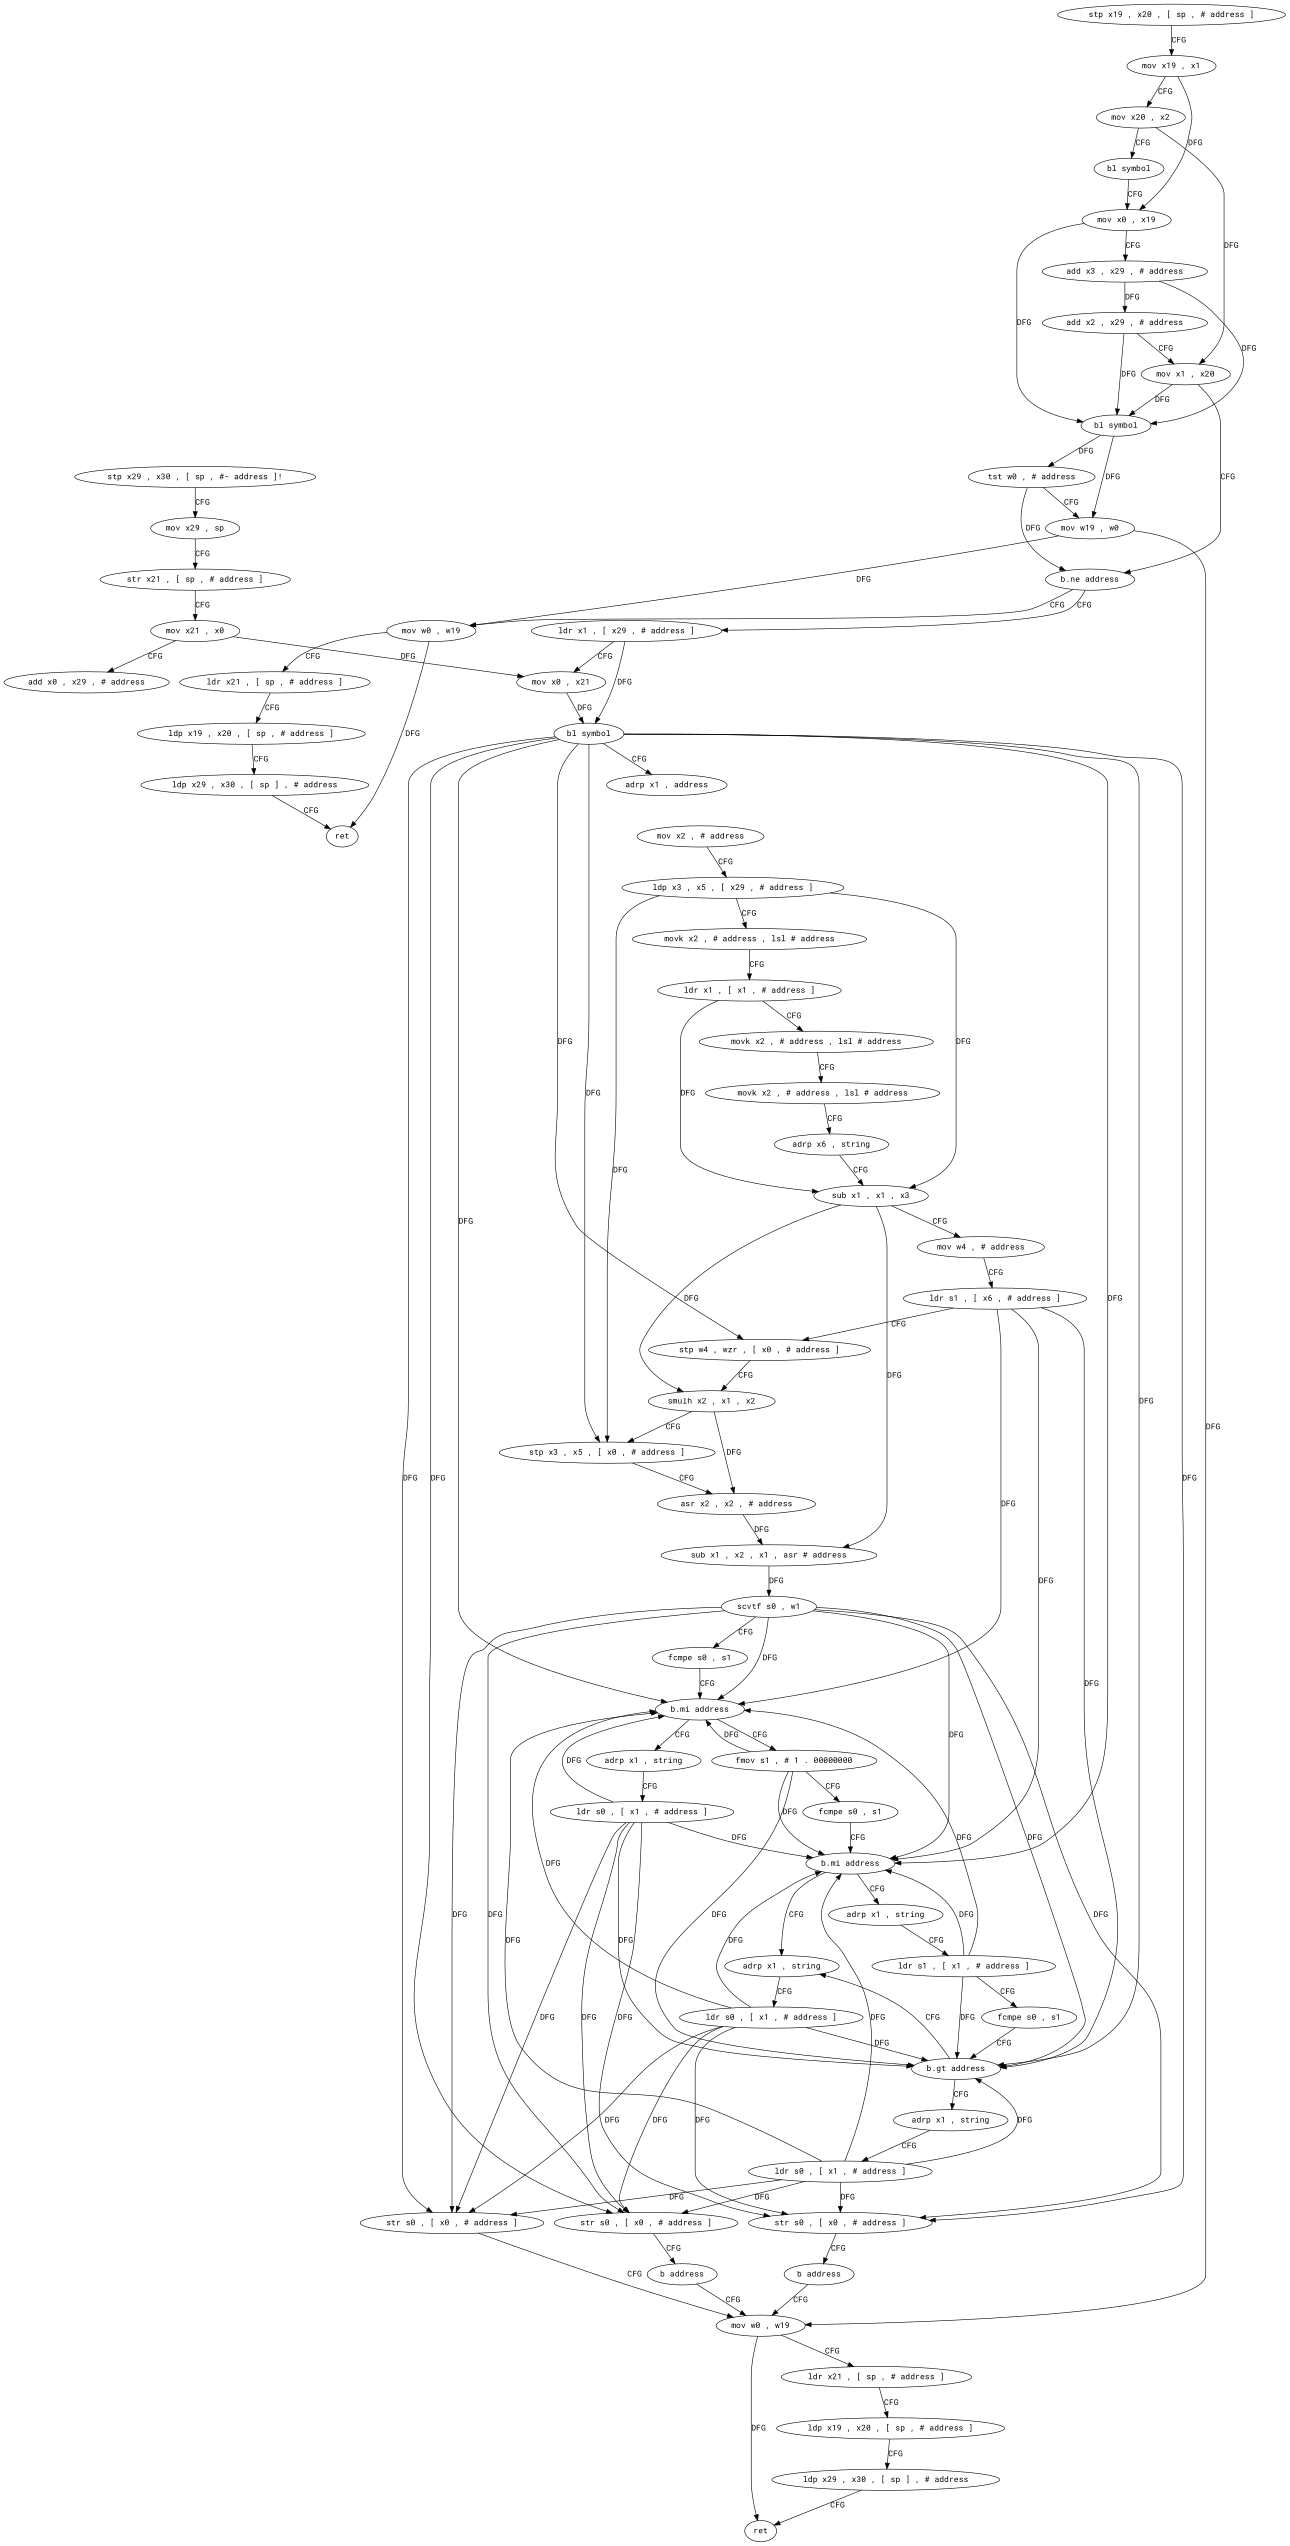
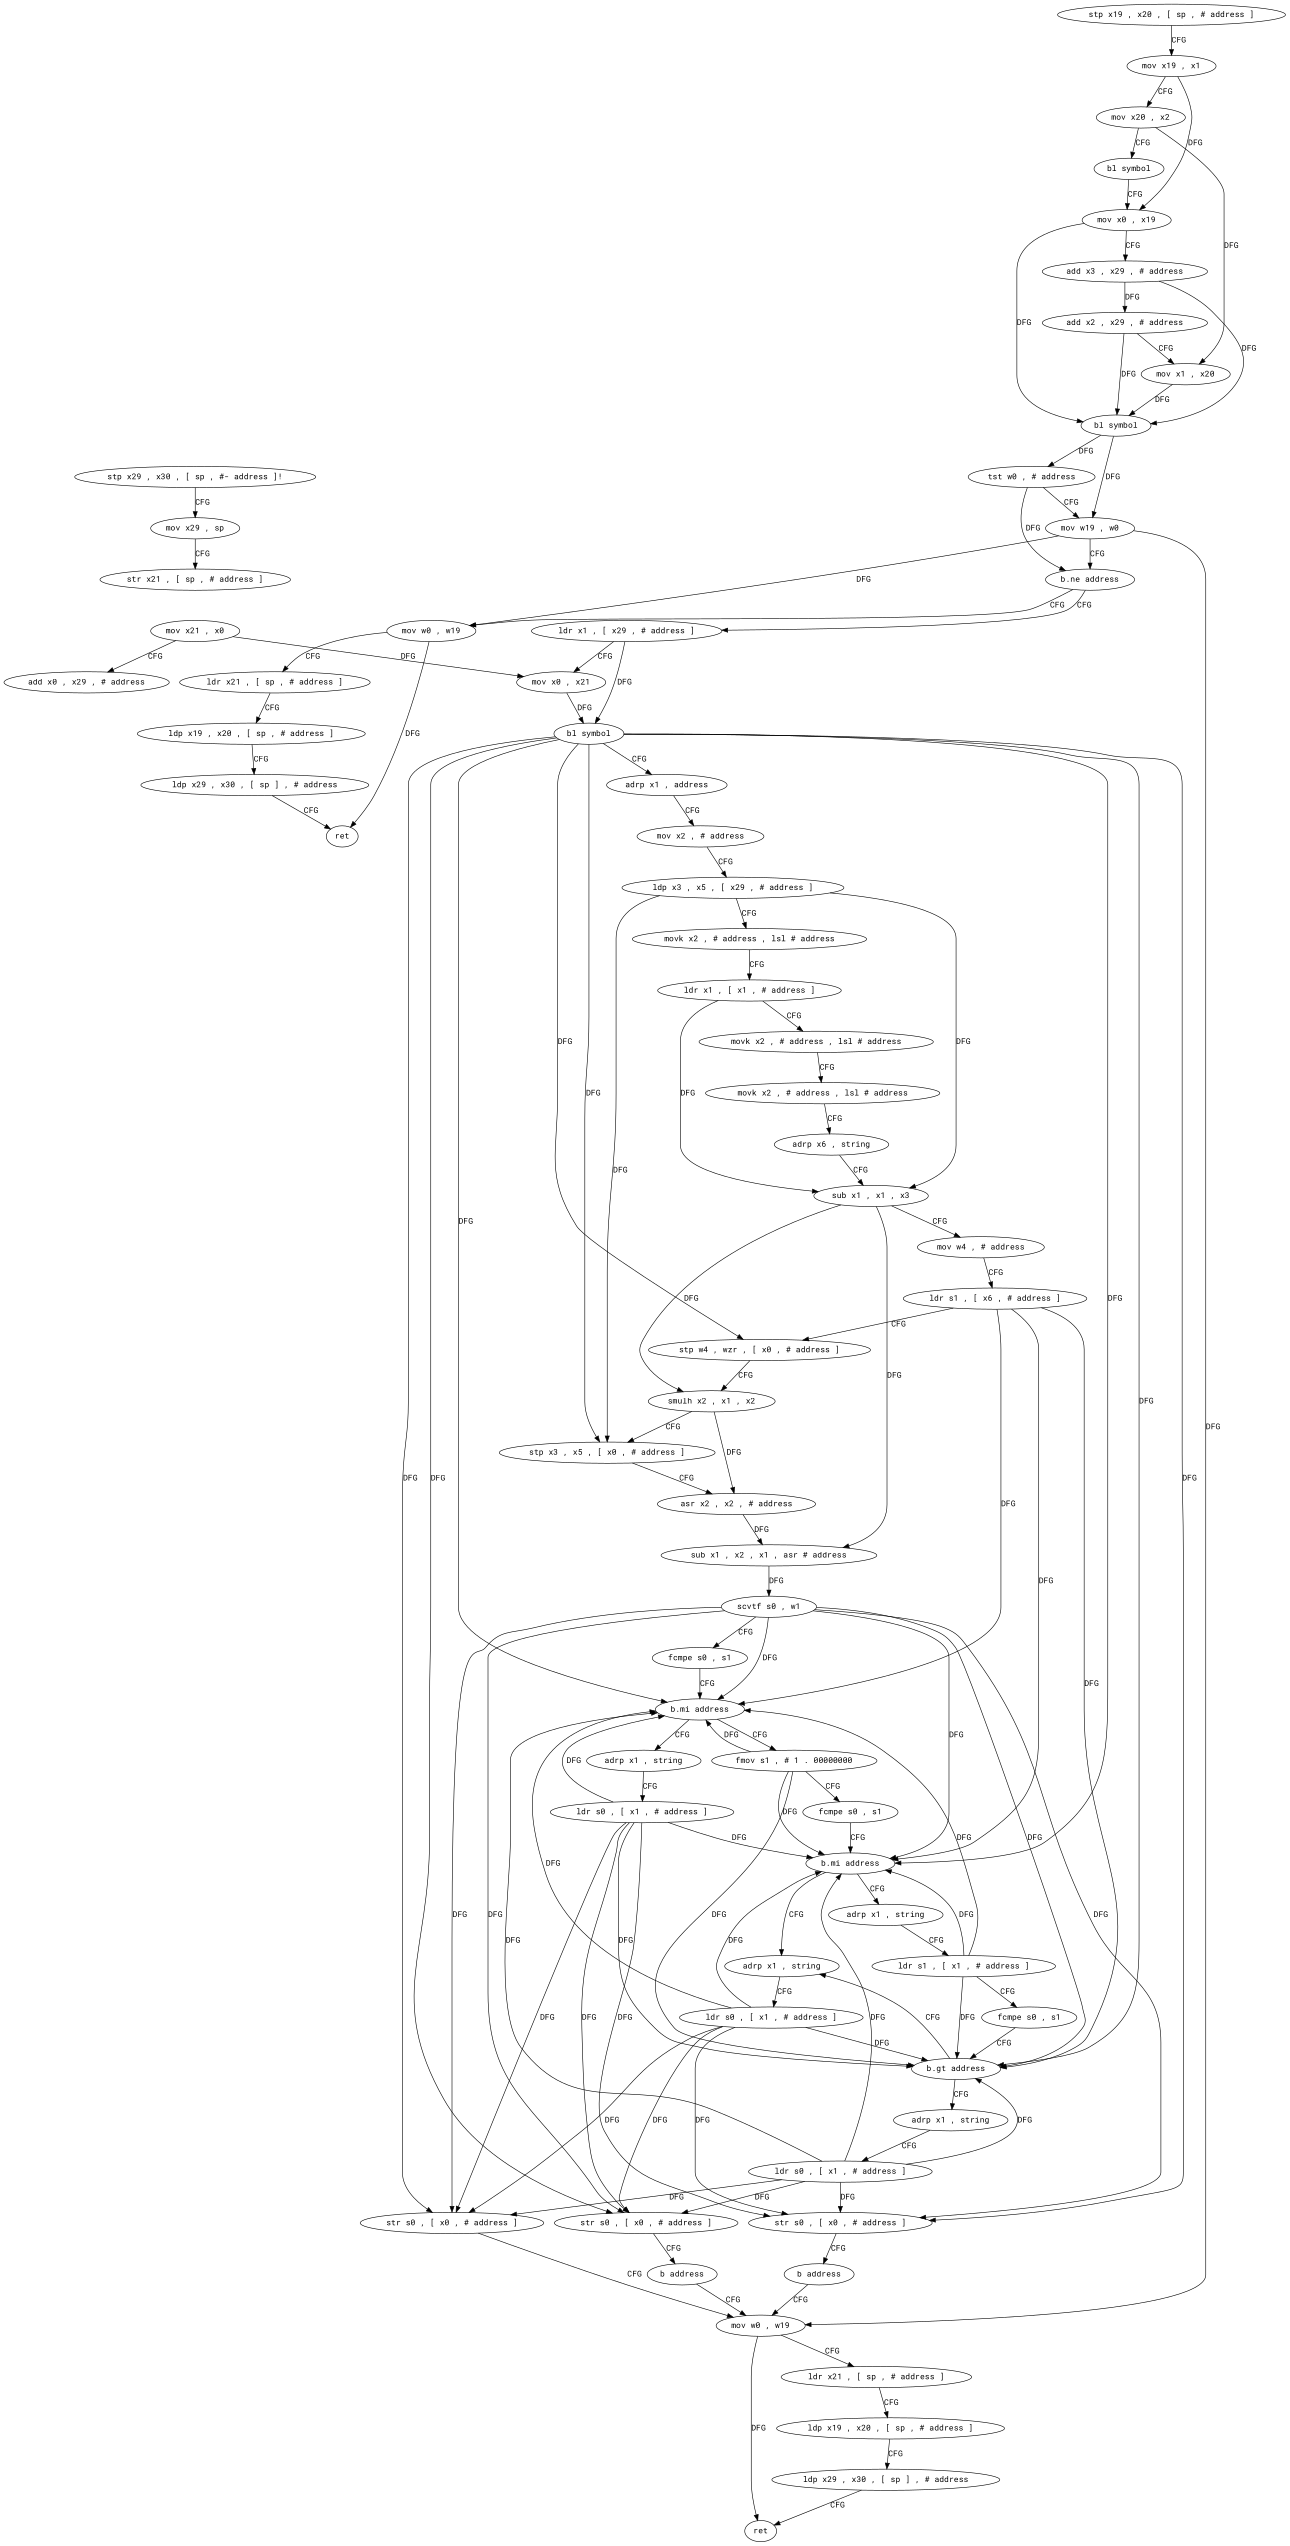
edge "mov x1 , x20" -> "b.ne address": now "mov w19 , w0" -> "b.ne address"
edge "str x21 , [ sp , # address ]" -> "mov x21 , x0": removed, label "CFG"
edge "adrp x1 , address" -> "mov x2 , # address": added, label "CFG"
